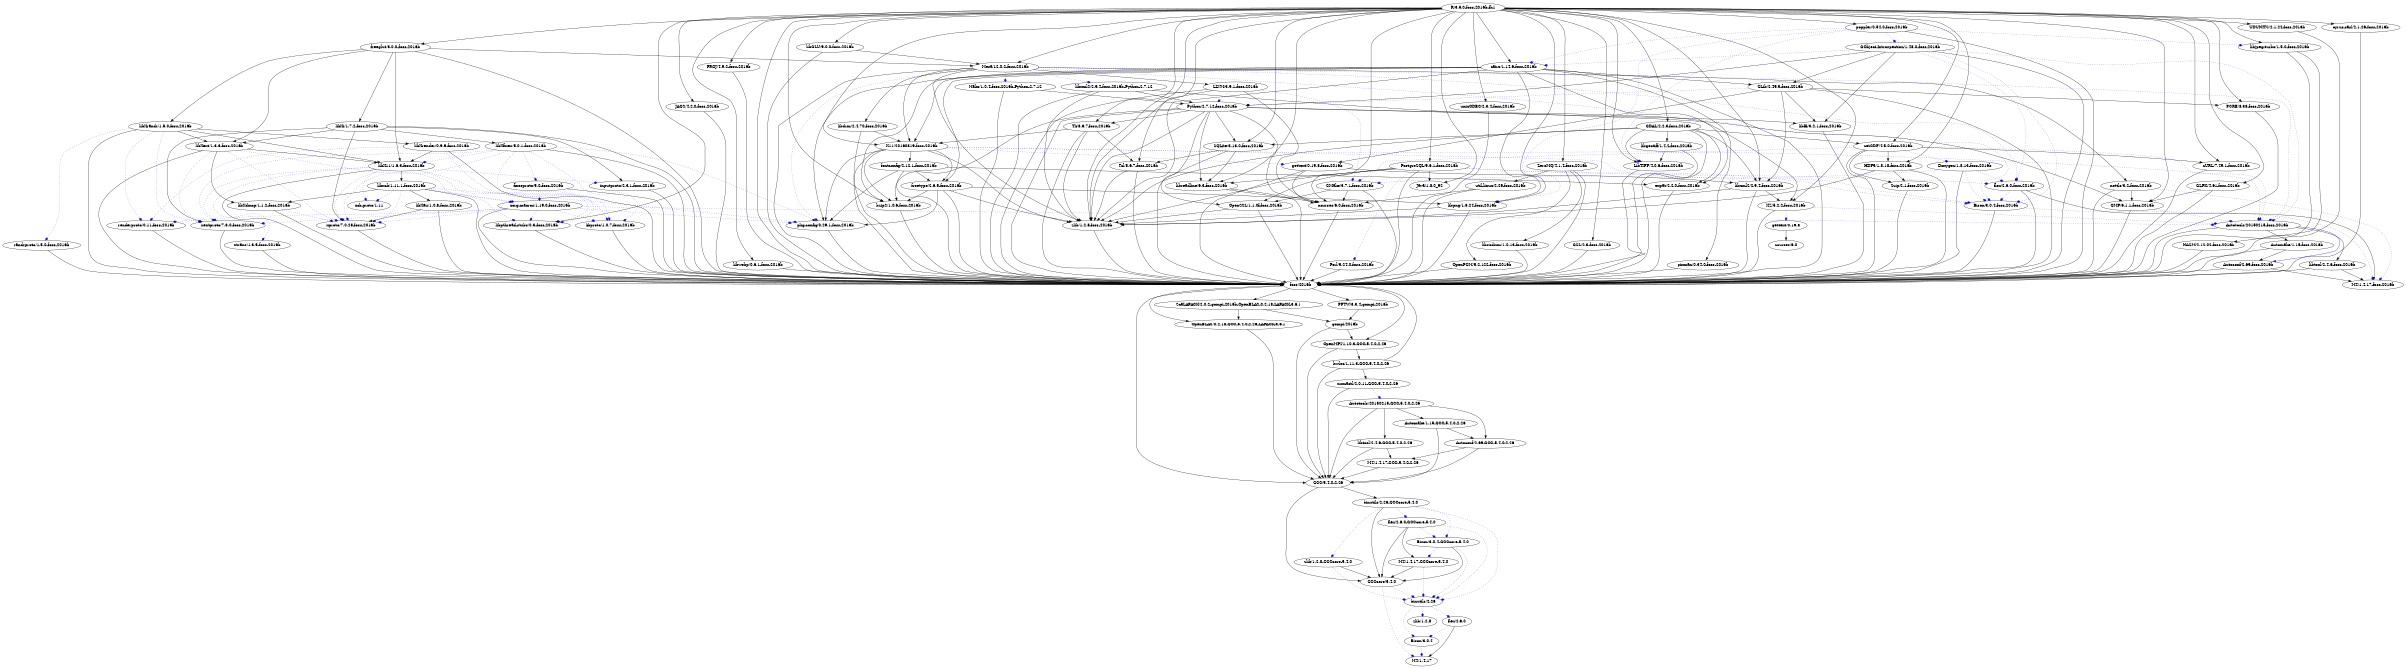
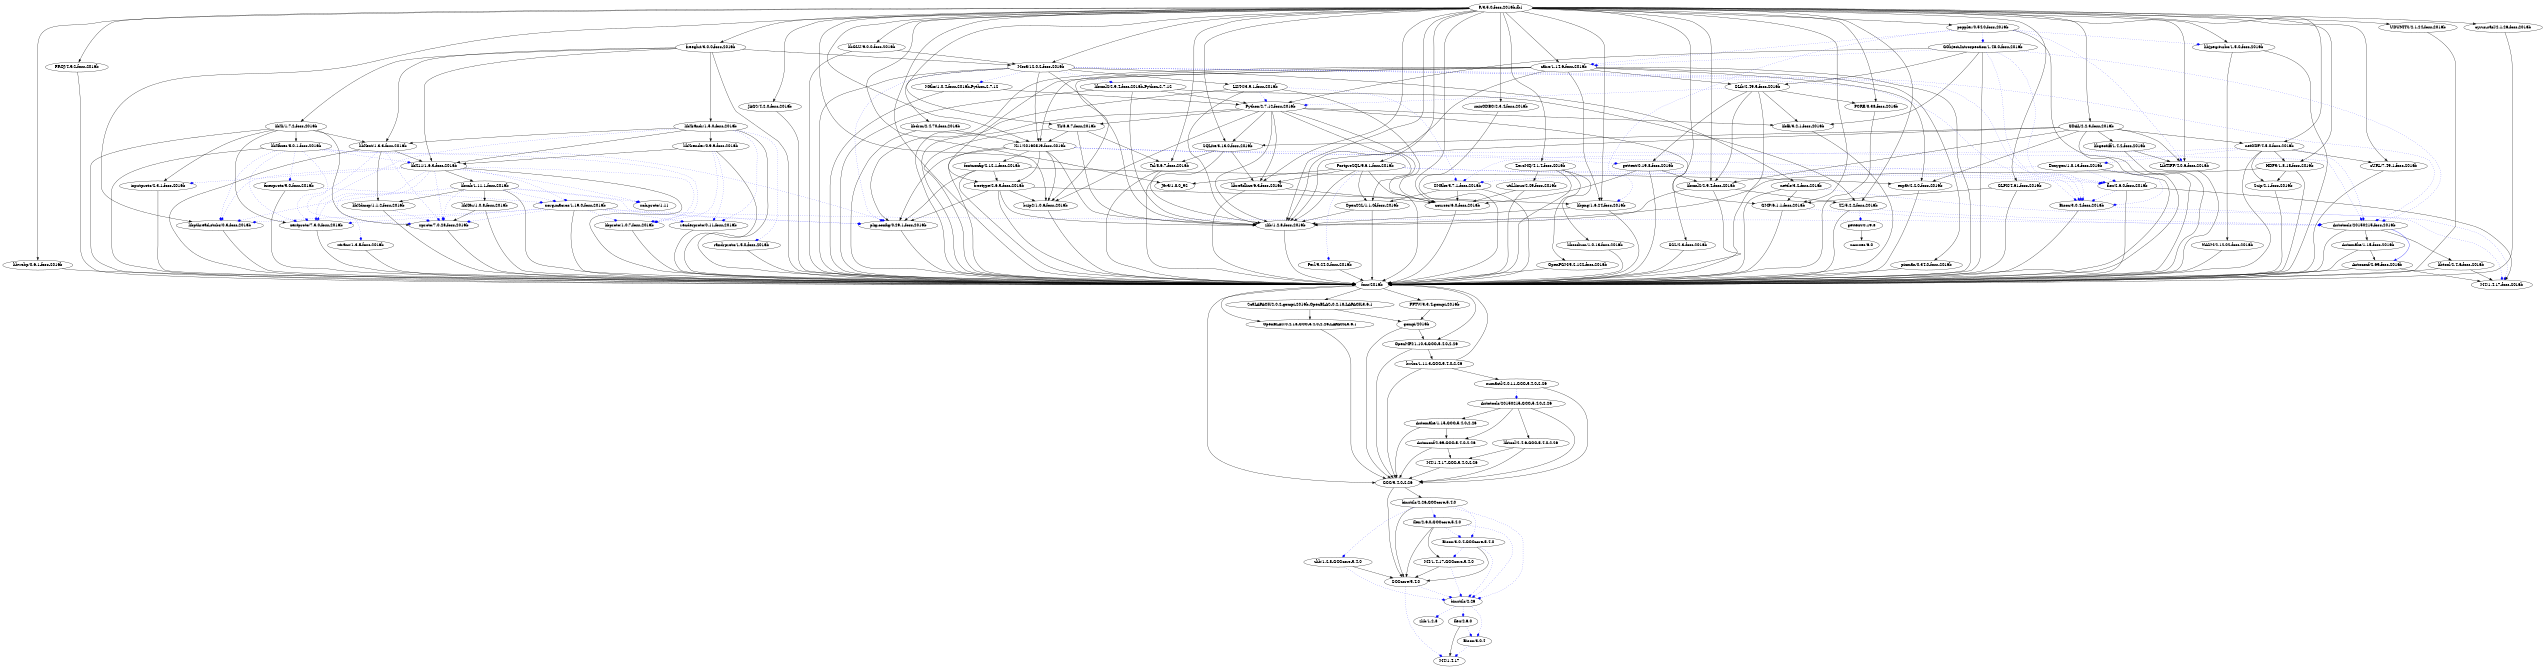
edge "libXext/1.3.3-foss-2016b" -> "xorg-macros/1.19.0-foss-2016b": now "libX11/1.6.3-foss-2016b" -> "xorg-macros/1.19.0-foss-2016b"
